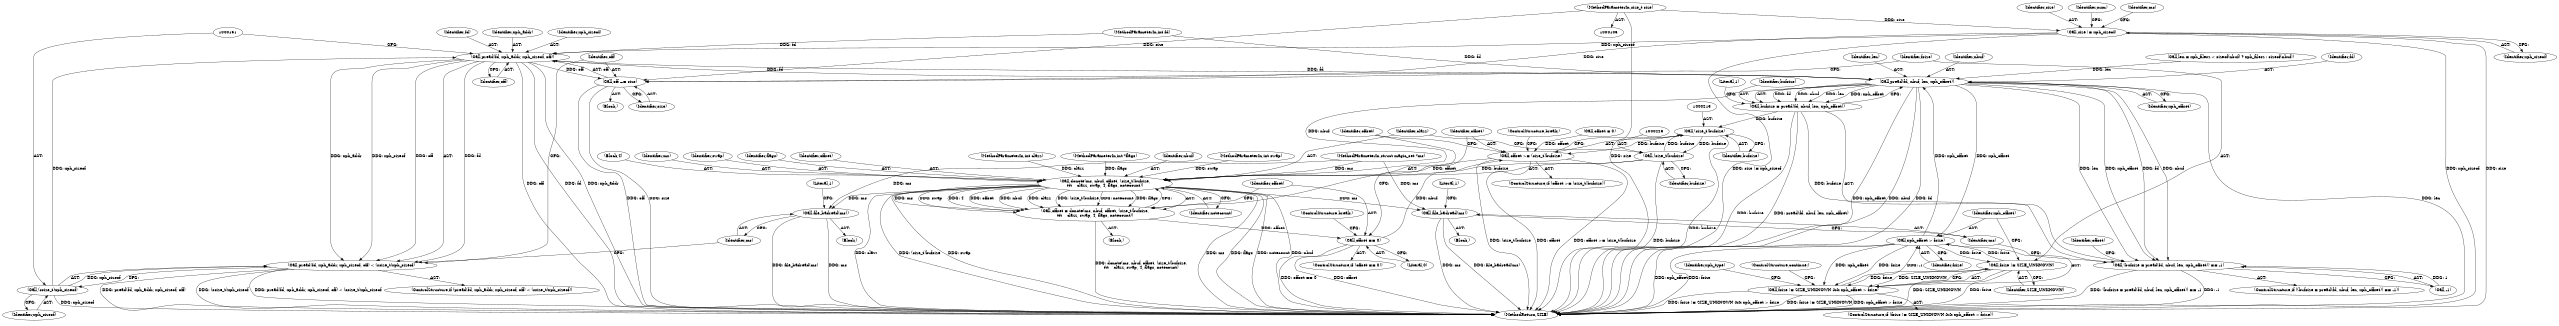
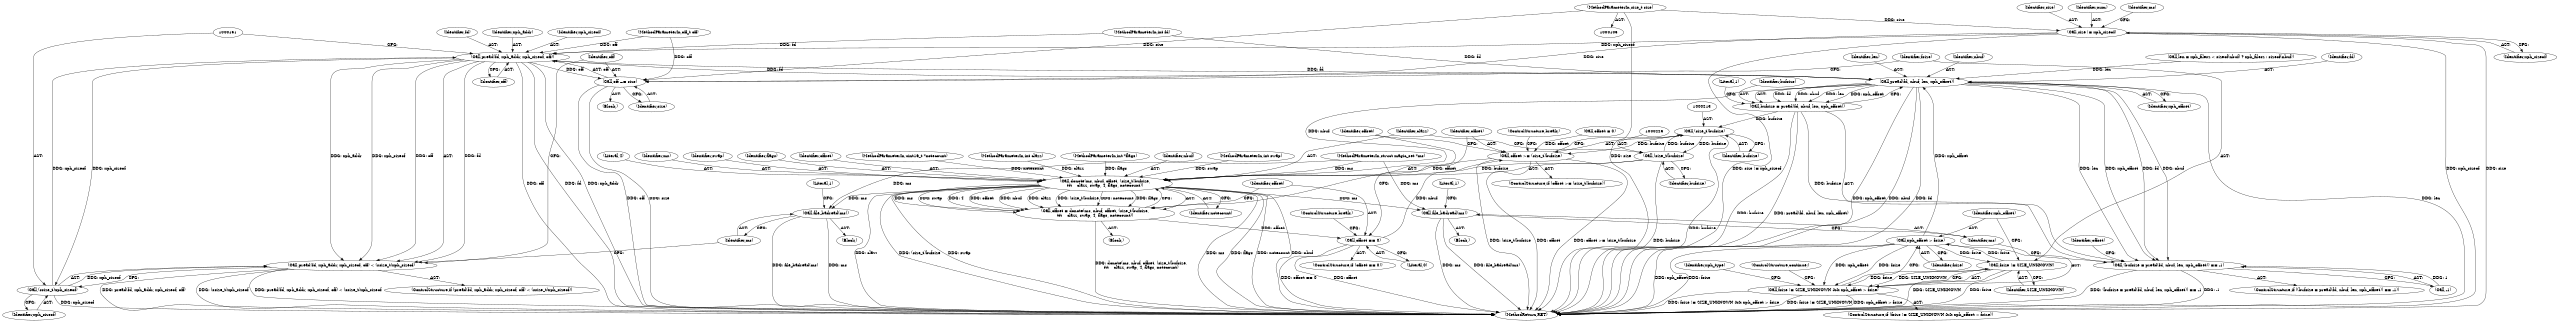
edge "(Identifier,num)" -> "(Call,size != xph_sizeof)": label "CFG: " -> "AST: "
node "(MethodParameterIn,off_t off)": added
edge "(Call,pread(fd, xph_addr, xph_sizeof, off))" -> "(Call,(ssize_t)xph_sizeof)": added, label "DDG: xph_sizeof"
node "(Block,4)": label "(Block,4)" -> "(Literal,4)"
node "(MethodParameterIn,uint16_t *notecount)": added
edge "(Call,pread(fd, nbuf, len, xph_offset))" -> "(Call,xph_offset > fsize)": removed, label "DDG: xph_offset"
edge "(Call,fsize != SIZE_UNKNOWN && xph_offset > fsize)" -> "(Call,xph_offset > fsize)": label "DDG: -1" -> "CFG: "
node "(MethodReturn,SIZE)": label "(MethodReturn,SIZE)" -> "(MethodReturn,RET)"
